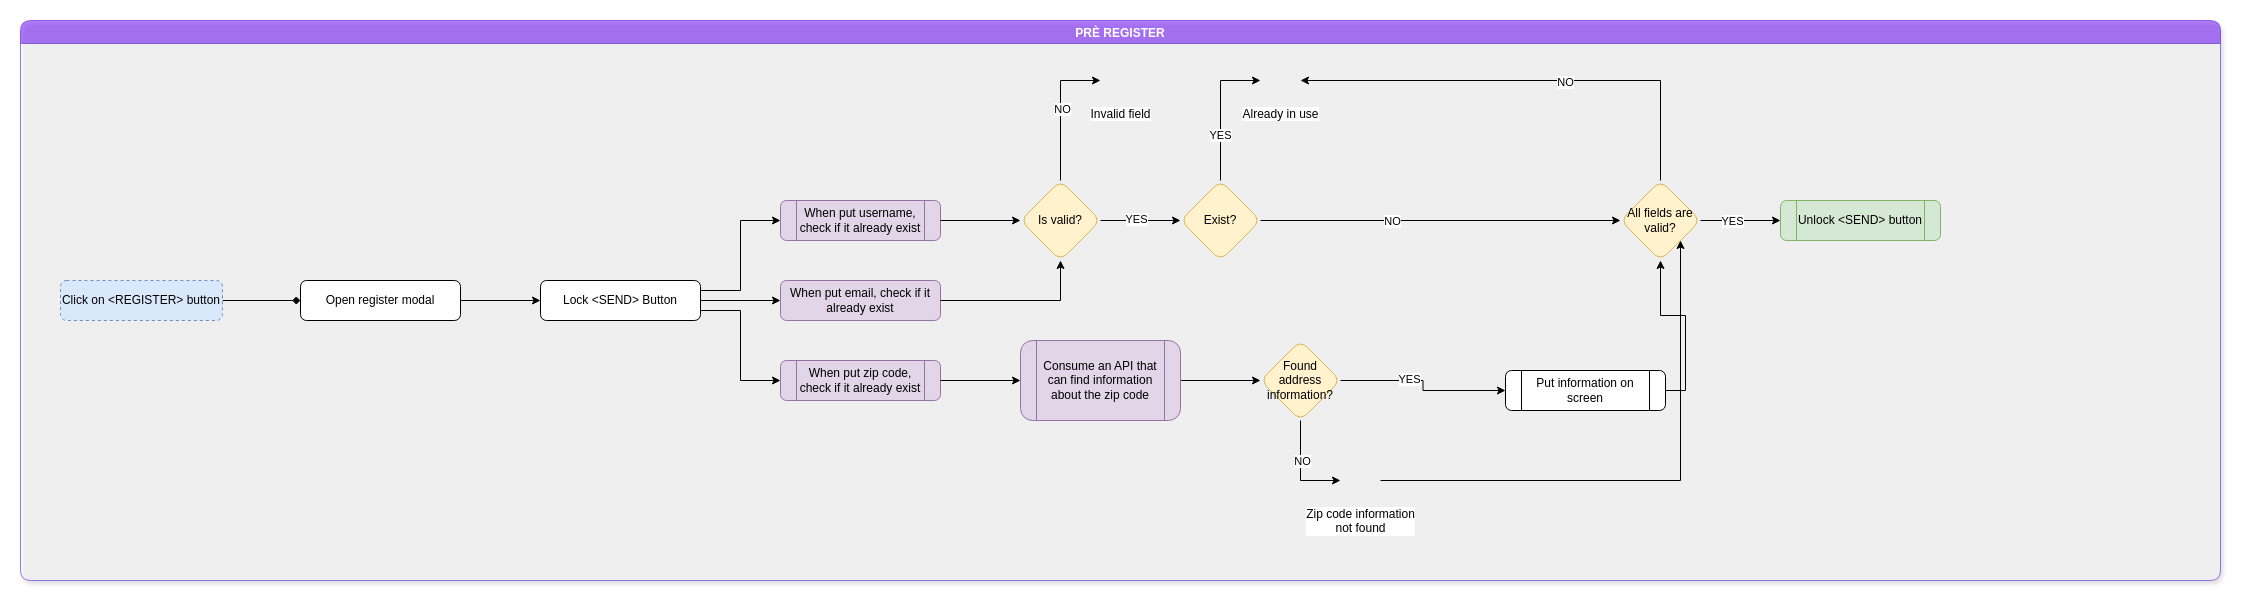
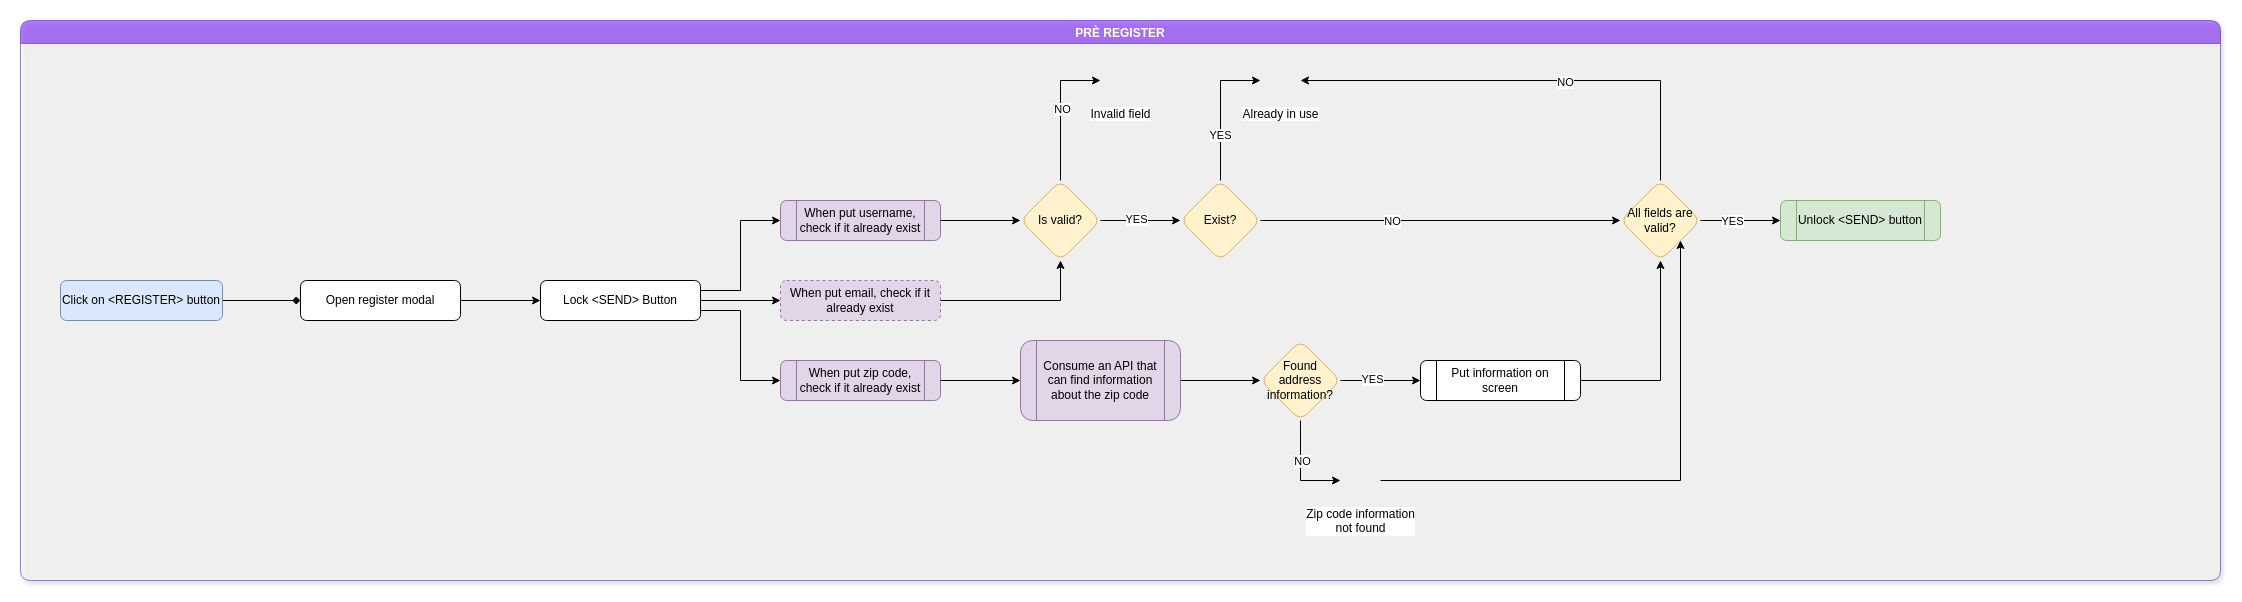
node "Click on <REGISTER> button": style dashed -> solid
node "When put email, check if it already exist": style solid -> dashed
node "Put information on screen": moved (1586, 391) -> (1501, 381)
